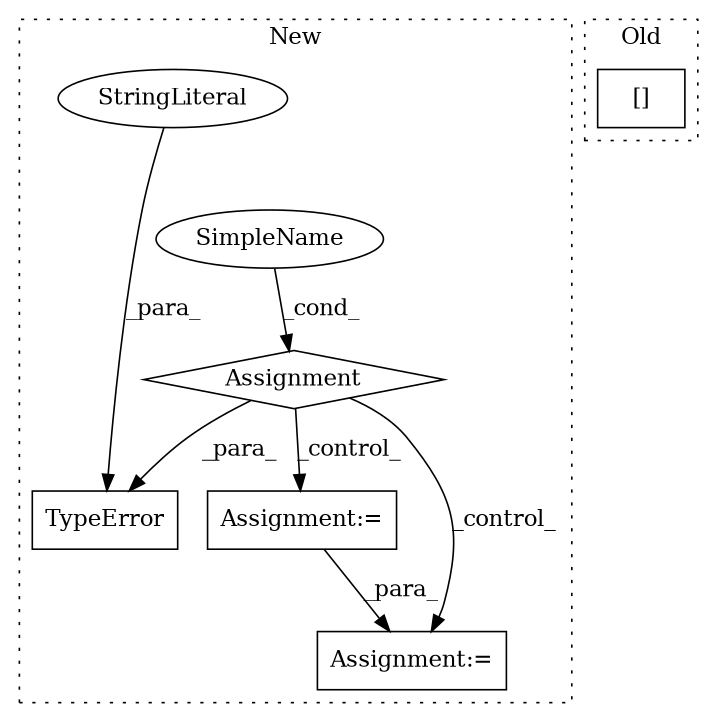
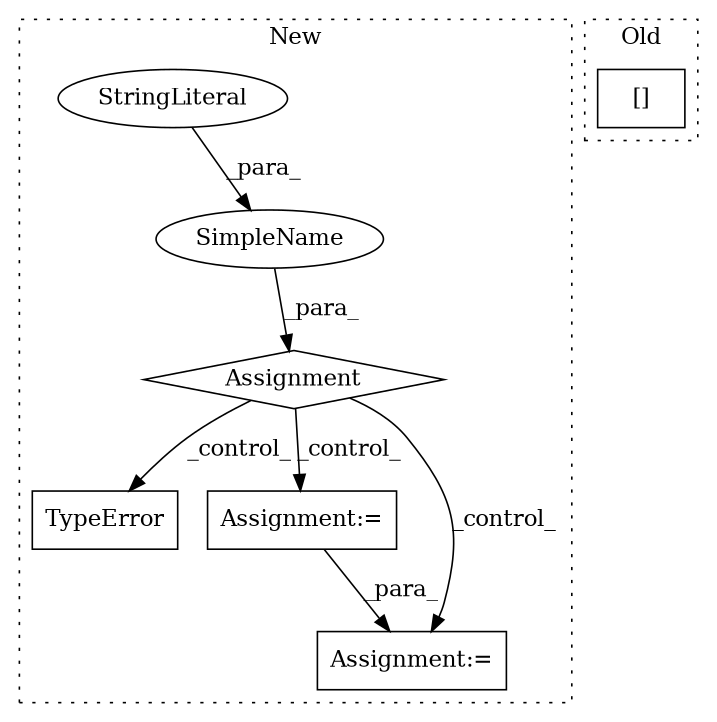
edge "StringLiteral" -> "TypeError": now "StringLiteral" -> "SimpleName"
edge "SimpleName" -> "Assignment": label "_cond_" -> "_para_"
edge "Assignment" -> "TypeError": label "_para_" -> "_control_"
